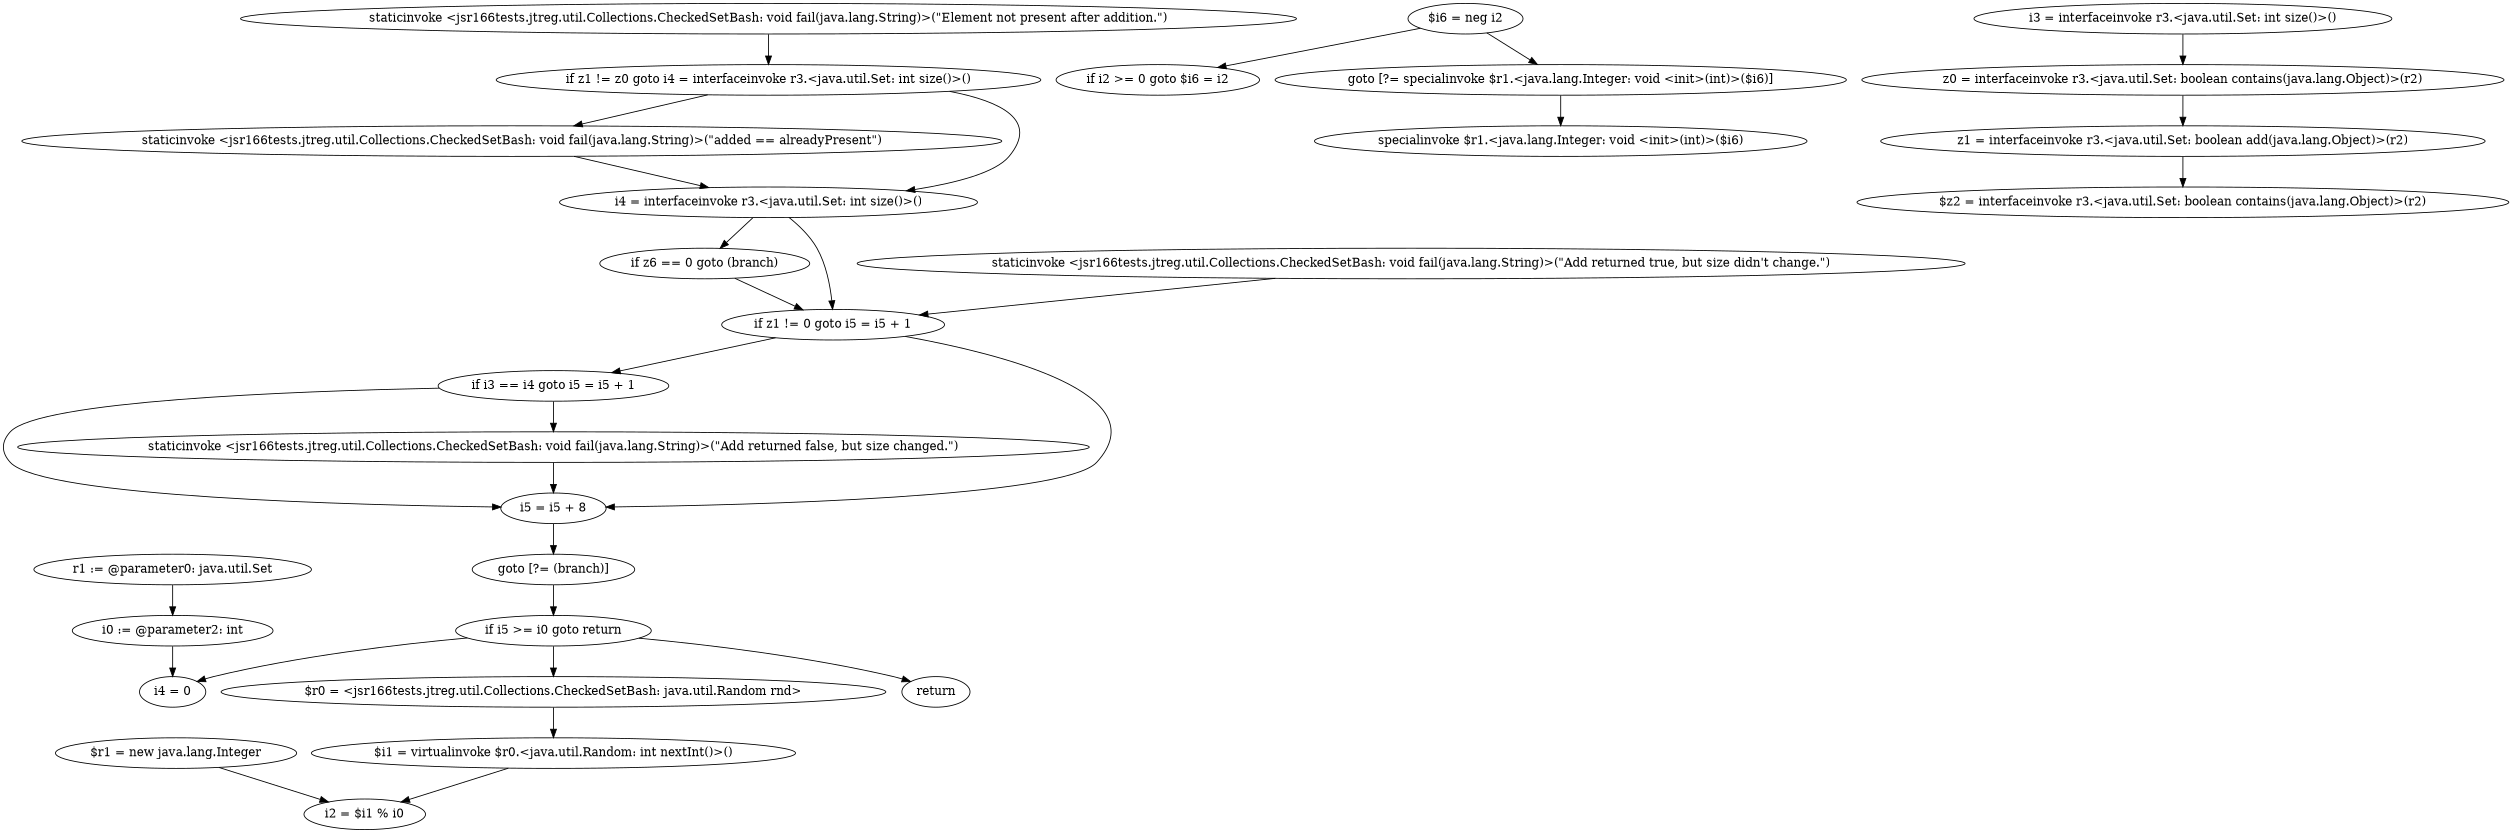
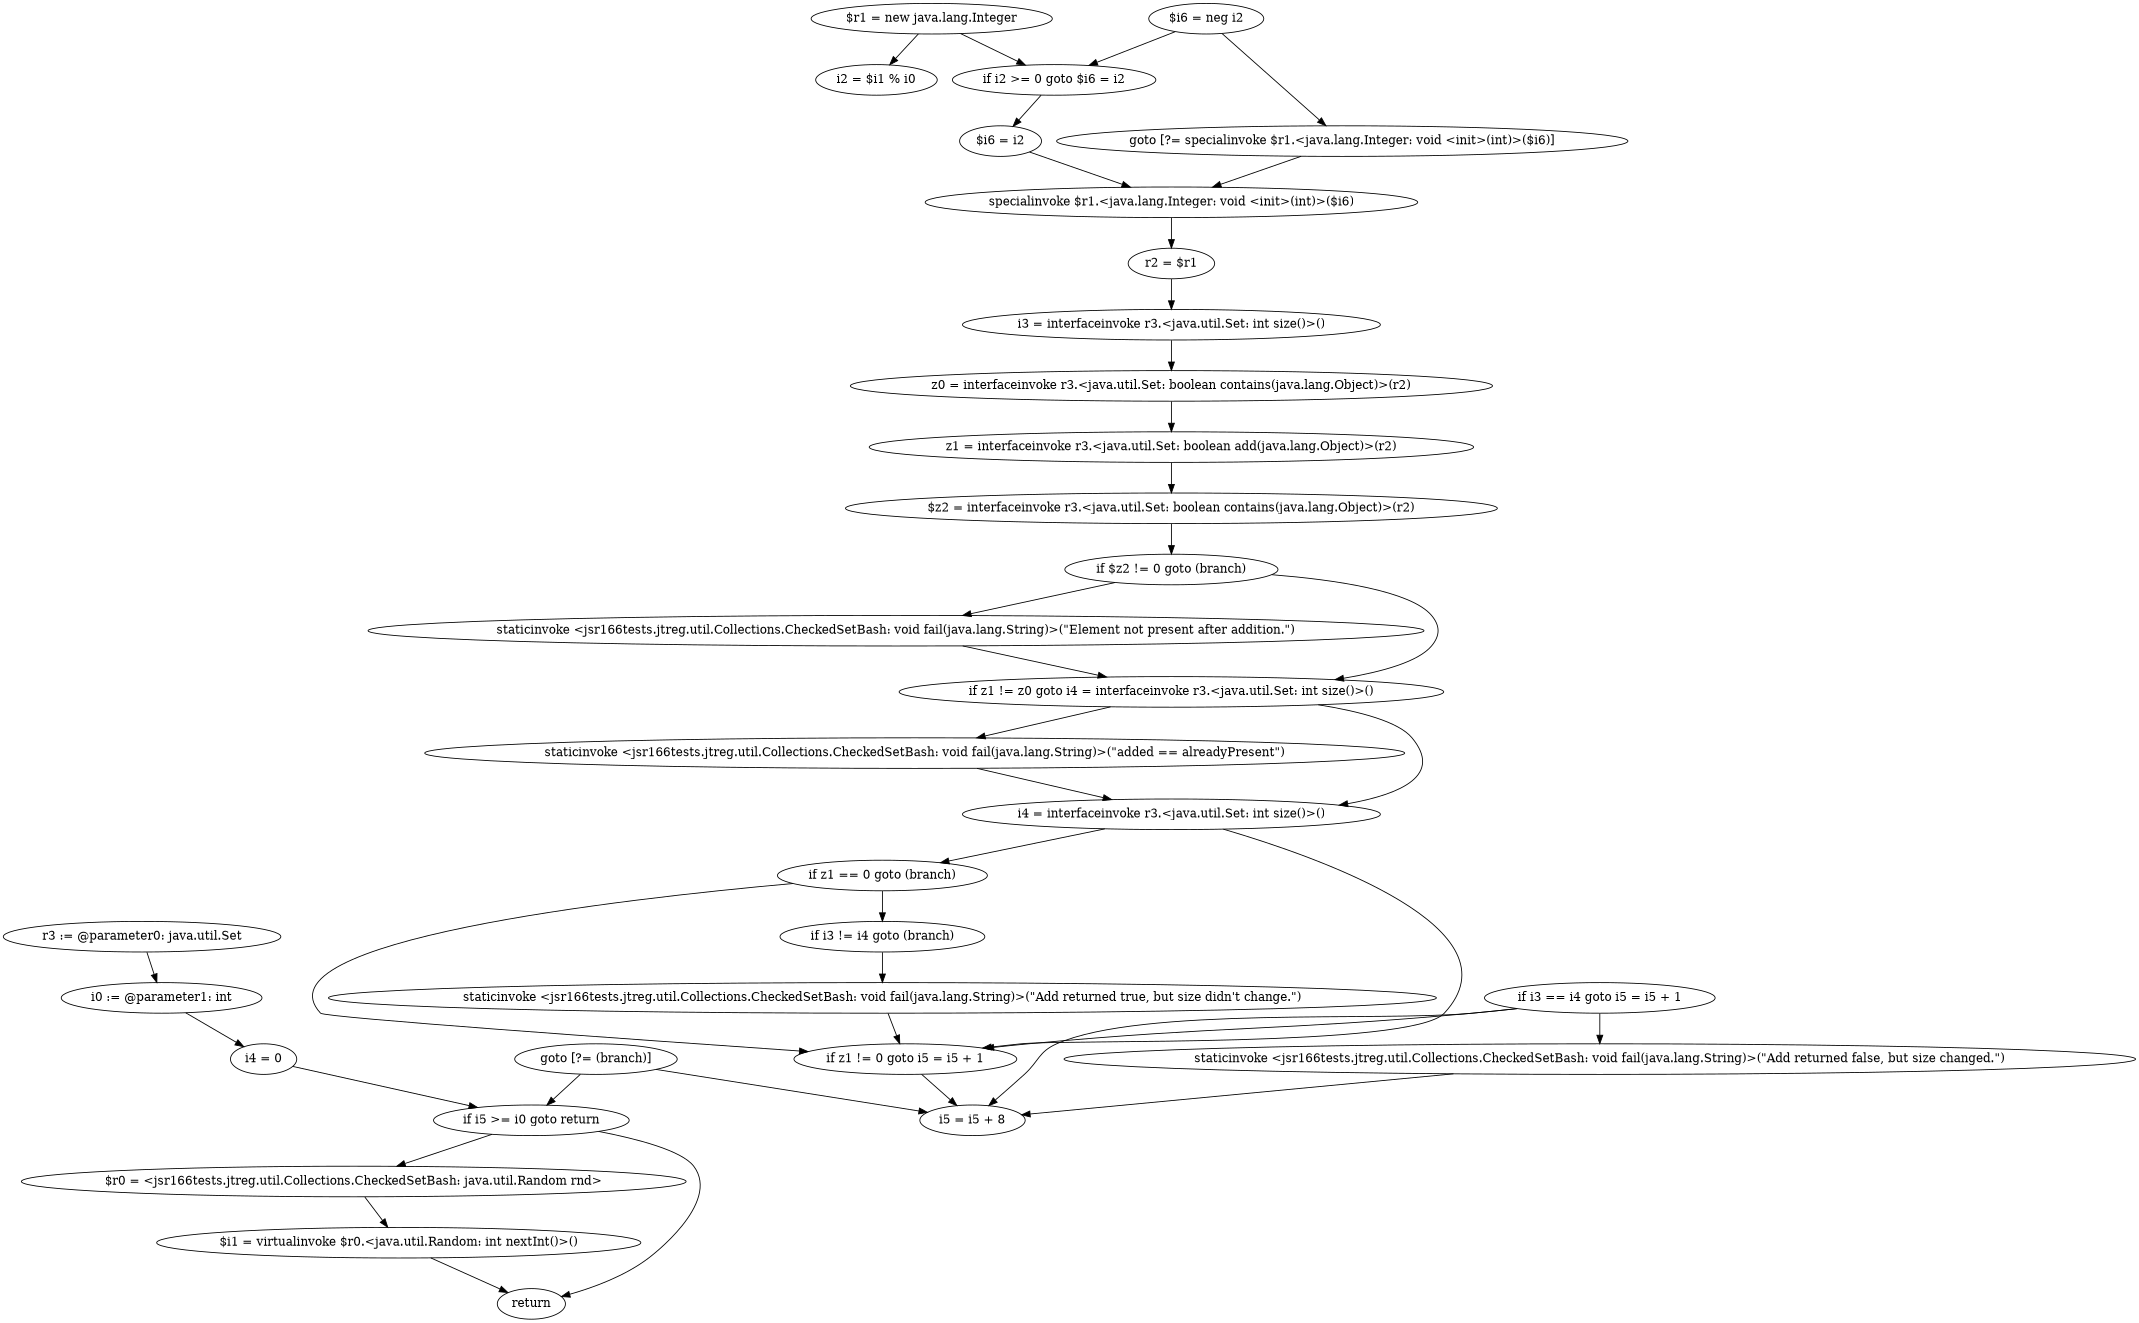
edge "$r1 = new java.lang.Integer" -> "if i2 >= 0 goto $i6 = i2": added
node "$i6 = i2": added
node "if z6 == 0 goto (branch)": label "if z6 == 0 goto (branch)" -> "if z1 == 0 goto (branch)"
node "r2 = $r1": added
edge "if z1 != 0 goto i5 = i5 + 1" -> "if i3 == i4 goto i5 = i5 + 1": reversed
edge "i5 = i5 + 8" -> "goto [?= (branch)]": reversed
node "r1 := @parameter0: java.util.Set": label "r1 := @parameter0: java.util.Set" -> "r3 := @parameter0: java.util.Set"
node "if $z2 != 0 goto (branch)": added
node "i0 := @parameter2: int": label "i0 := @parameter2: int" -> "i0 := @parameter1: int"
edge "if i5 >= i0 goto return" -> "i4 = 0": reversed
edge "$i1 = virtualinvoke $r0.<java.util.Random: int nextInt()>()" -> "i2 = $i1 % i0": now "$i1 = virtualinvoke $r0.<java.util.Random: int nextInt()>()" -> "return"
node "if i3 != i4 goto (branch)": added
